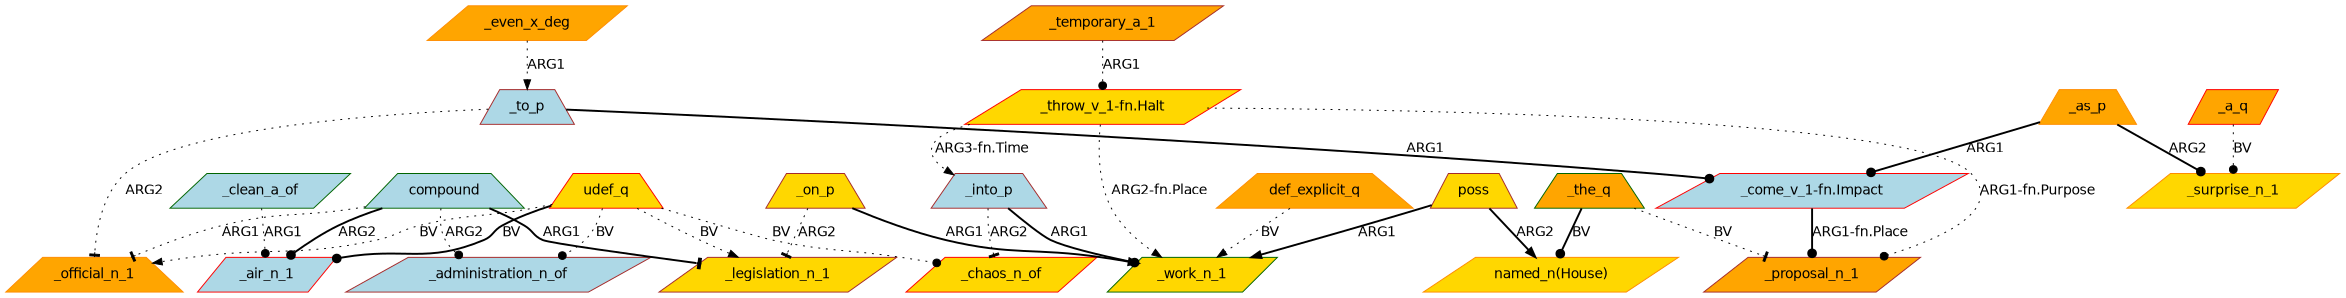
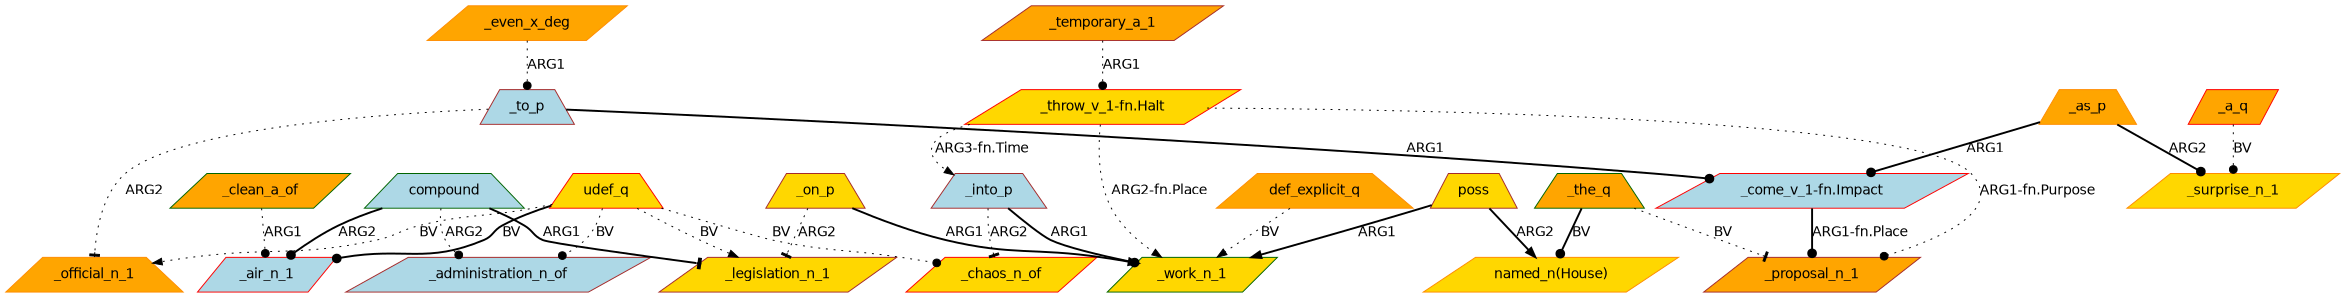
edge "_even_x_deg" -> "_to_p": arrowhead normal -> dot
node "_clean_a_of": fillcolor lightblue -> orange
edge "compound" -> "_official_n_1": removed, label "ARG1"
